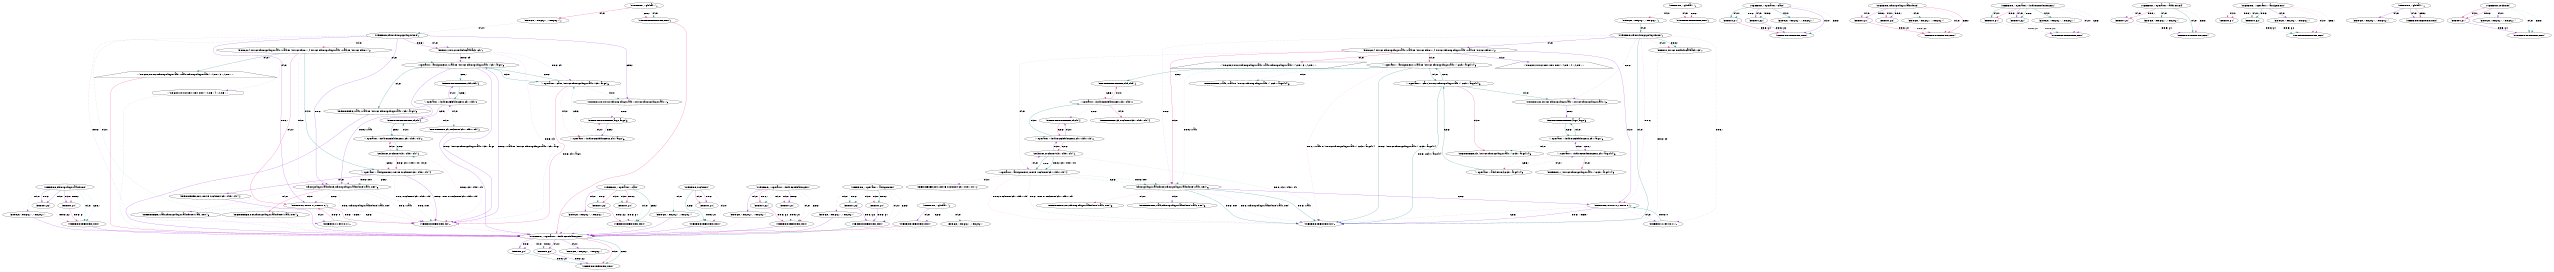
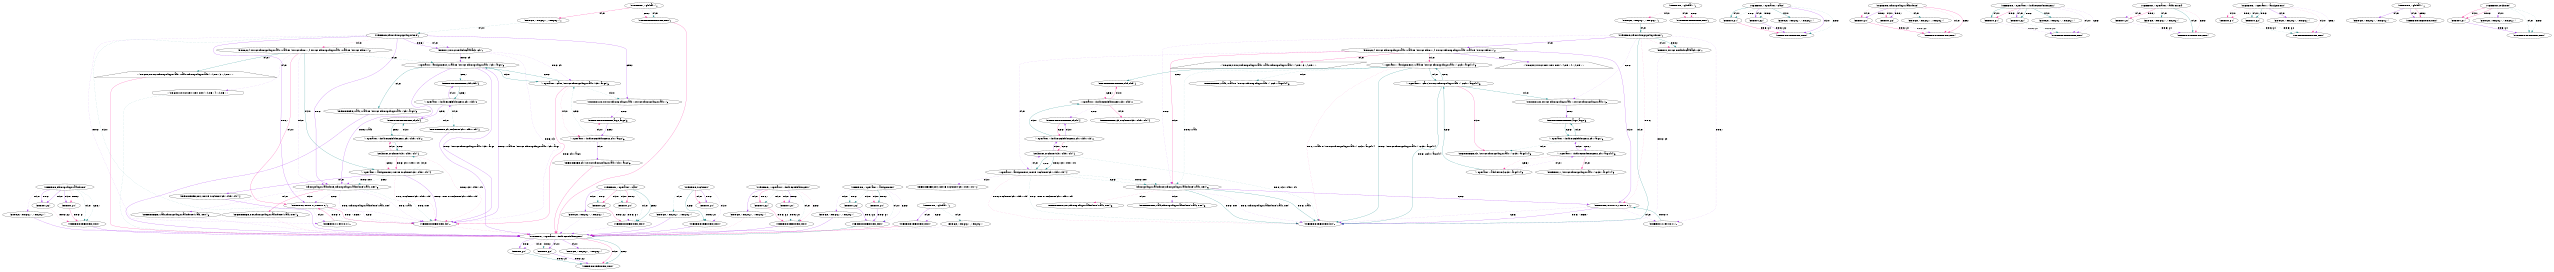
node "(IDENTIFIER,cb,(struct xfrm_policy_walk *)cb->args)": added
